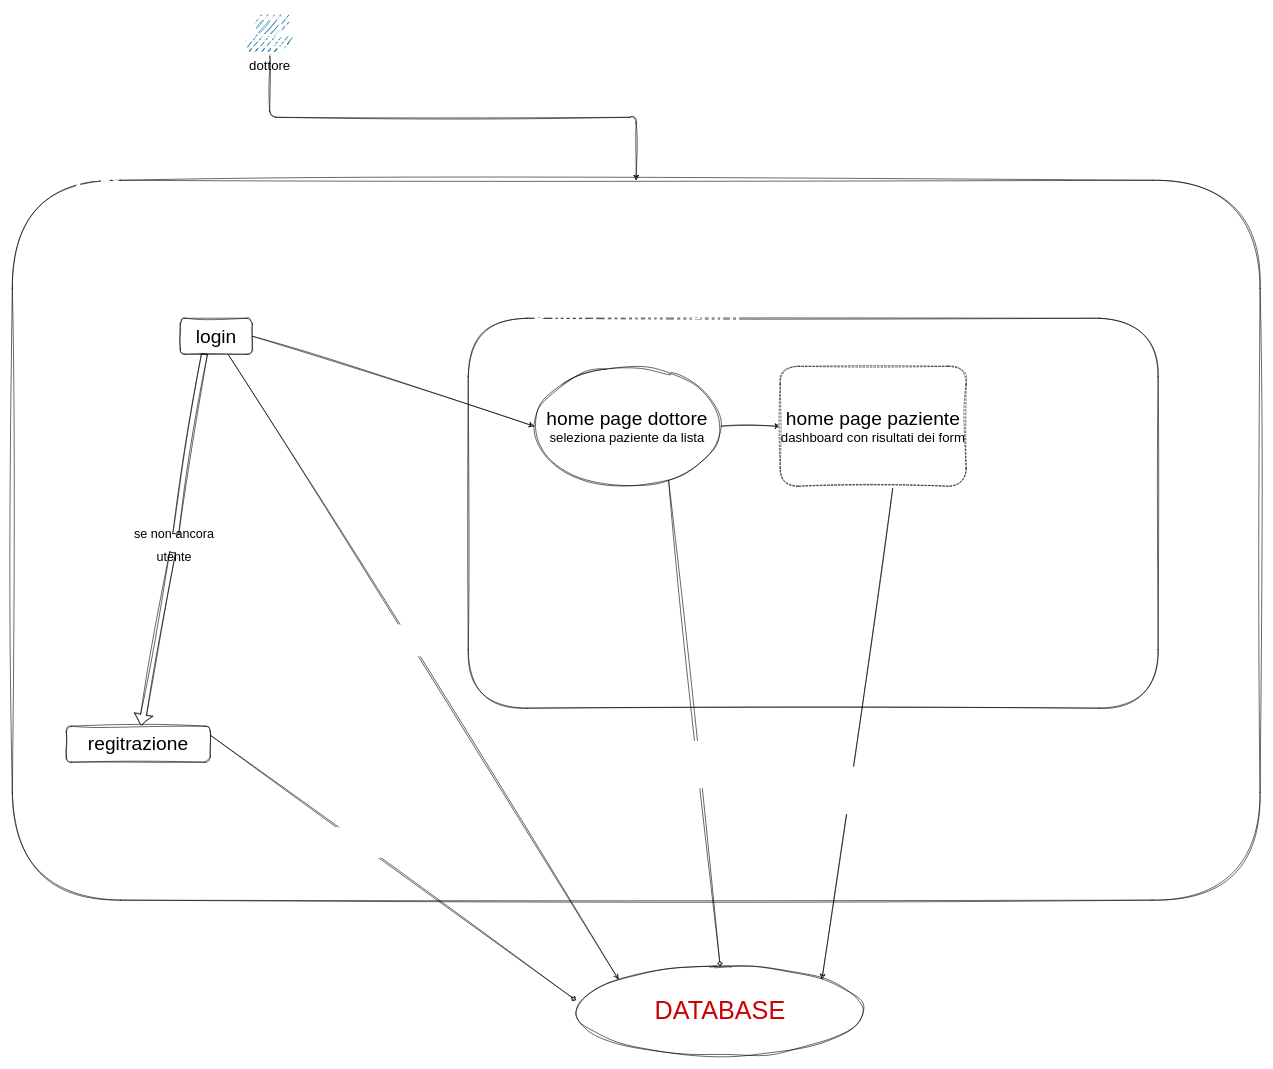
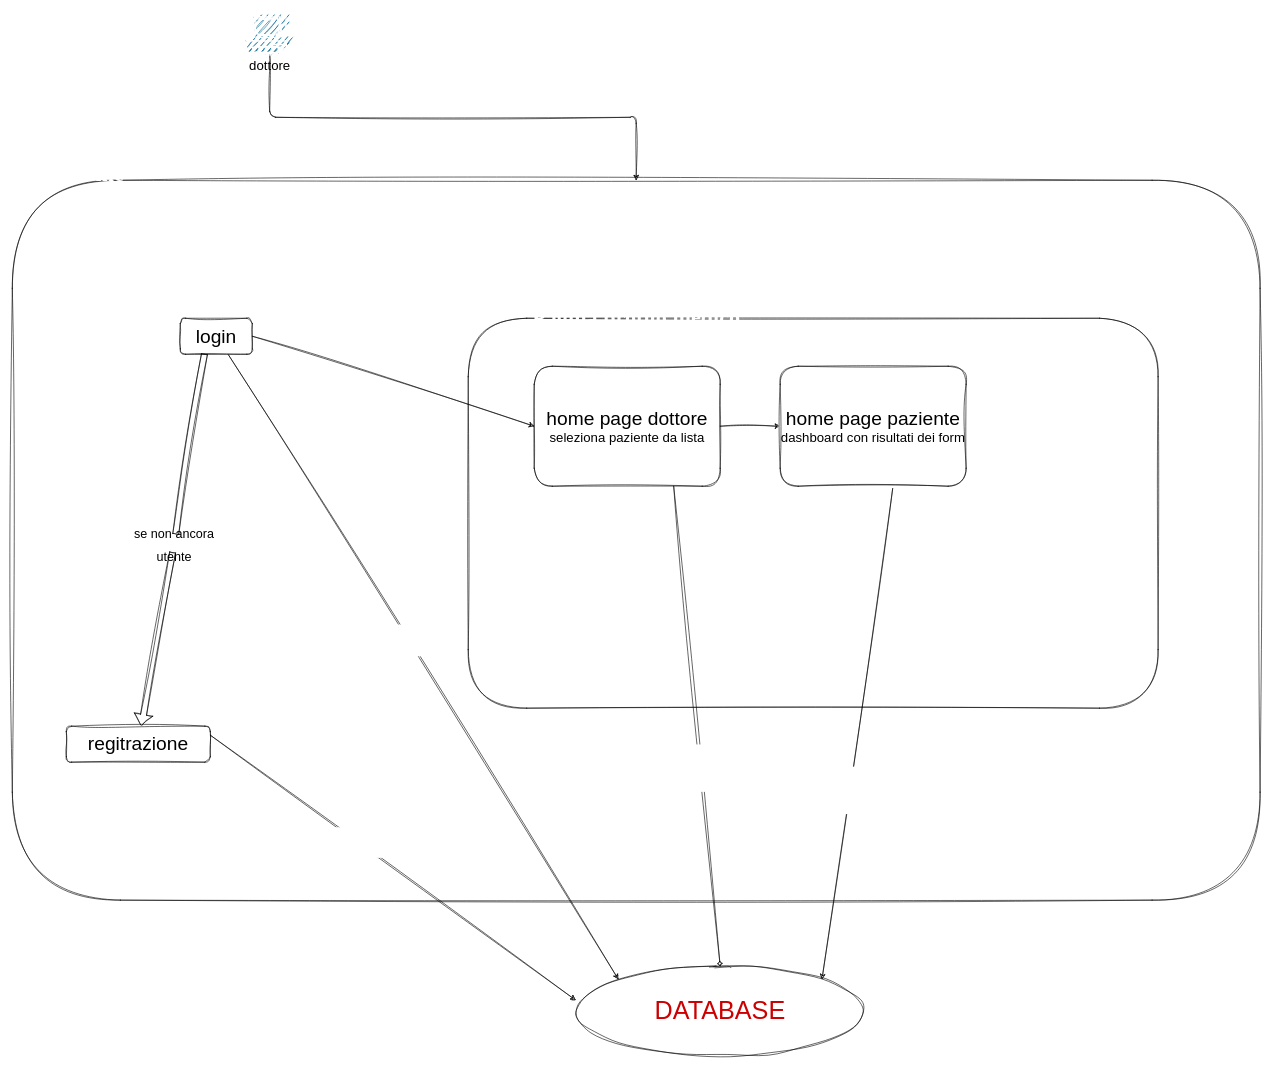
node "Root page": label "Root page" -> "Root home"
node "home page dottore seleziona paziente da lista": shape ellipse -> rounded rectangle
node "home page paziente dashboard con risultati dei form": style dashed -> solid
edge "login" -> "DATABASE": arrowhead open -> classic
edge "regitrazione" -> "DATABASE": arrowhead diamond -> classic
